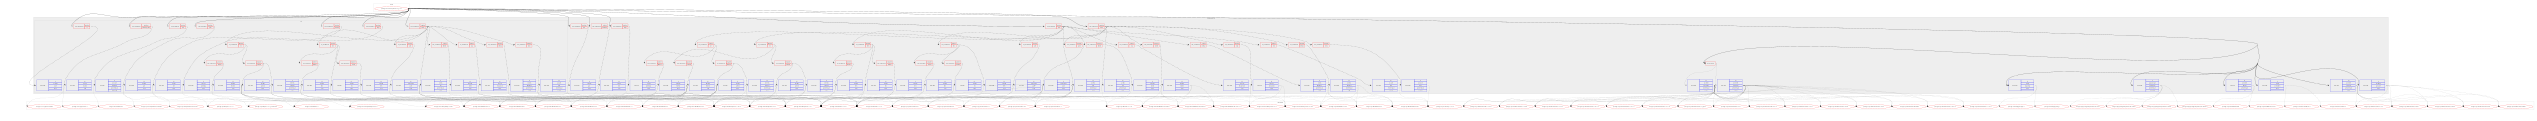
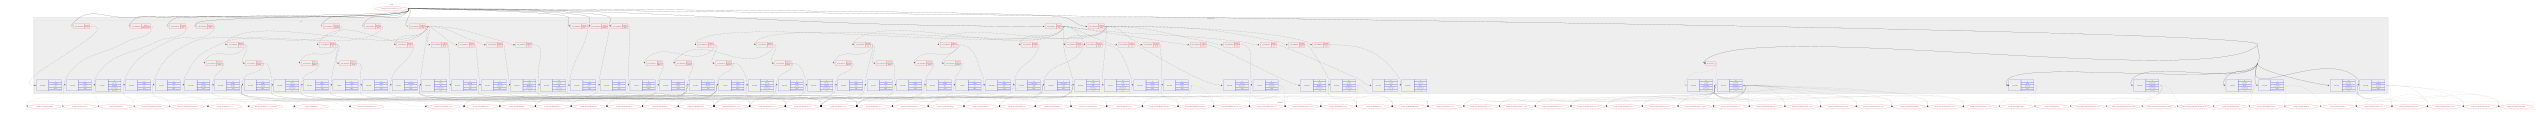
node "portage://sys-process/audit-2.8.4": added
